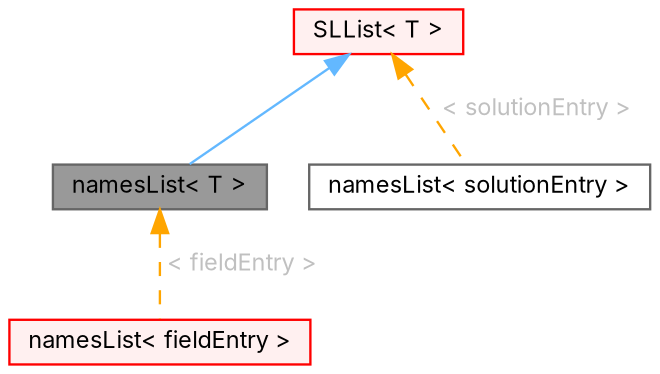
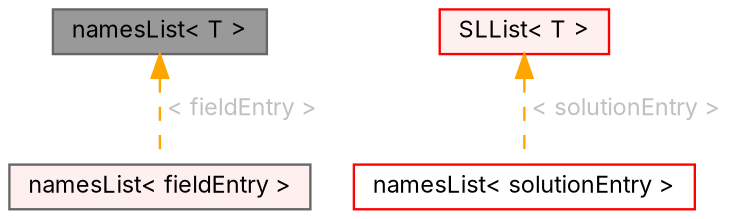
edge "namesList< T >" -> "SLList< T >": removed
node "namesList< solutionEntry >": color gray40 -> red
node "namesList< fieldEntry >": color red -> gray40
